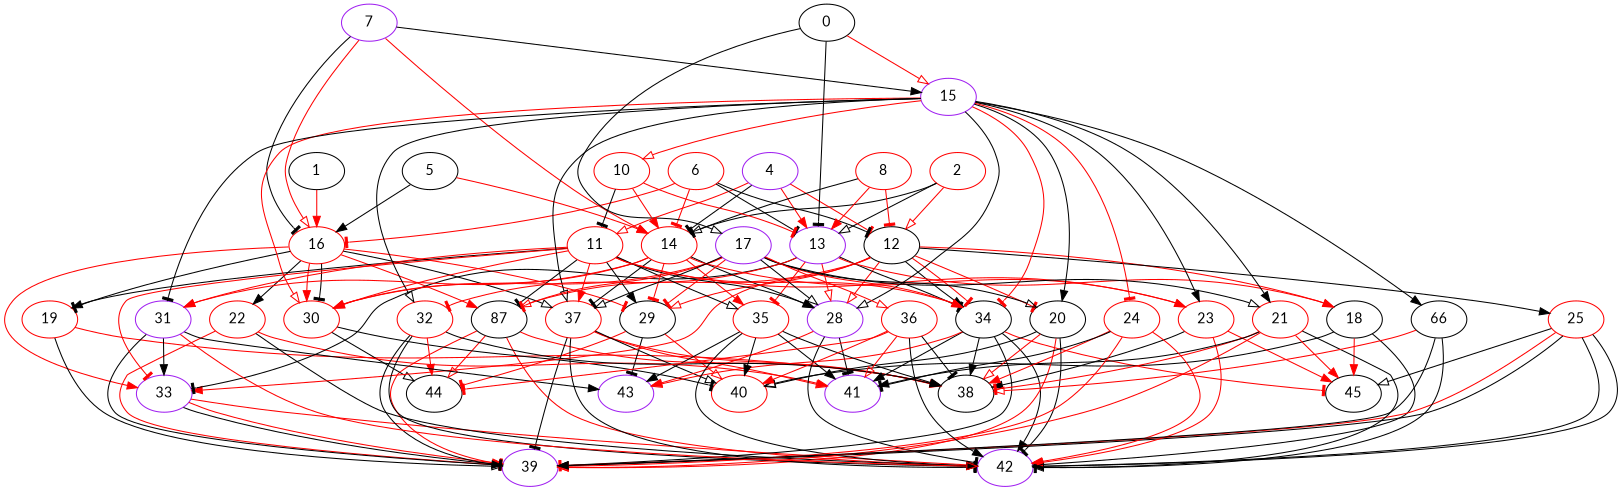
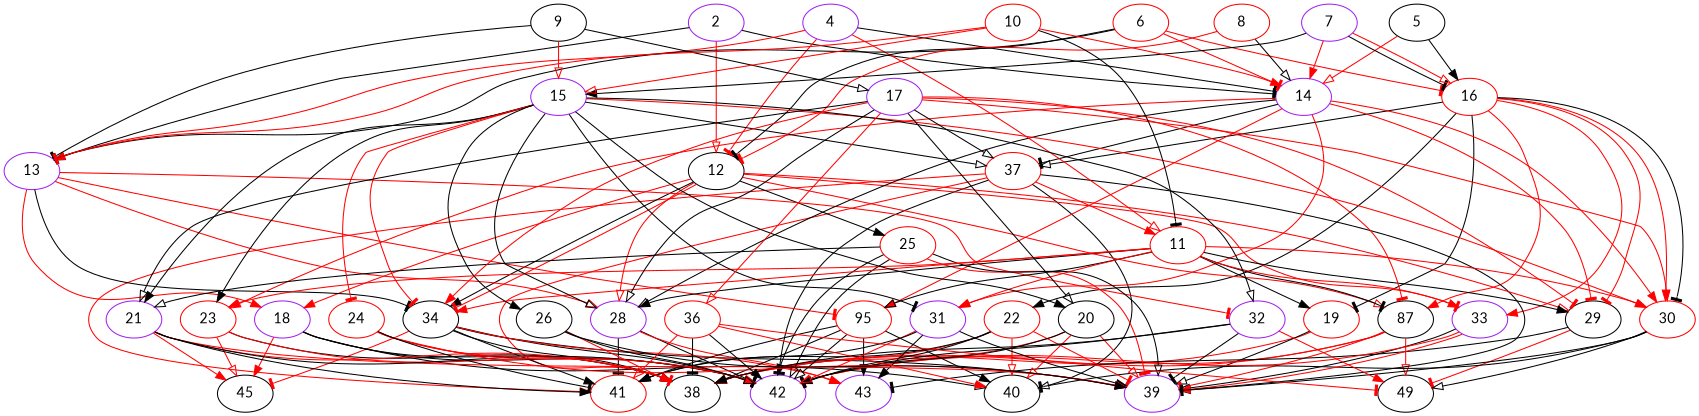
node "0": label "0" -> "9"
edge "15" -> "10": reversed
node "1": removed
node "2": color red -> purple
edge "8" -> "13": removed
node "14": color red -> purple
edge "13" -> "33": removed
edge "12" -> "20": removed
edge "11" -> "37": reversed
node "32": color red -> purple
node "35": label "35" -> "95"
node "21": color red -> purple
node "18": color black -> purple
node "66": label "66" -> "26"
edge "29" -> "40": now "22" -> "40"
edge "31" -> "33": now "31" -> "41"
edge "23" -> "45": arrowhead normal -> onormal
edge "25" -> "45": now "25" -> "21"
edge "20" -> "40": color black -> red
edge "18" -> "38": added
edge "22" -> "38": added
edge "22" -> "41": color red -> black
edge "30" -> "39": added
node "44": label "44" -> "49"
node "40": color red -> black
node "41": color purple -> red
edge "87" -> "42": arrowhead onormal -> tee
